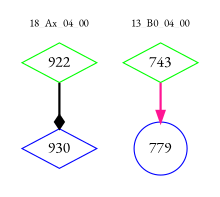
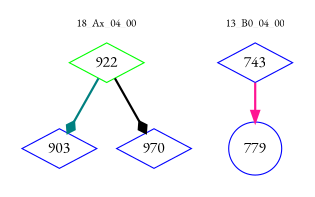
node "743": color green -> blue
node "930": label "930" -> "970"
node "903": added
